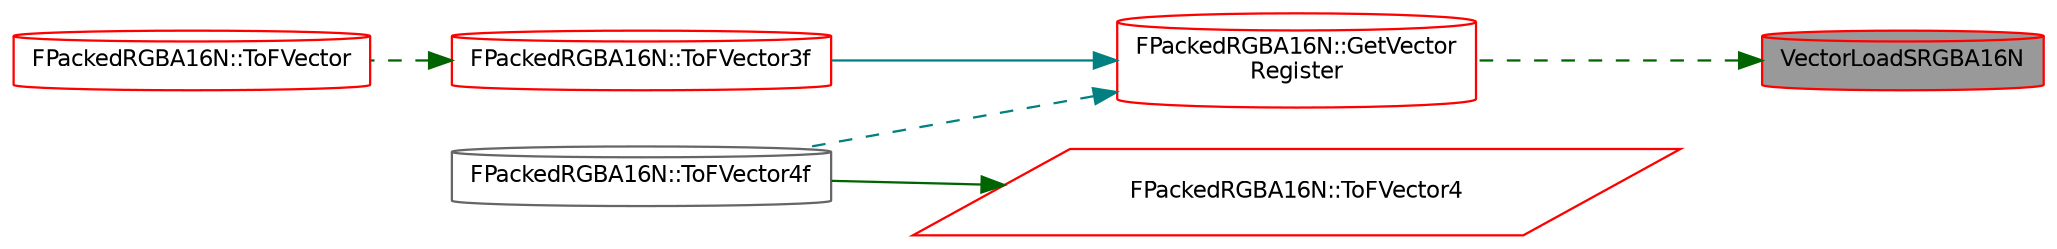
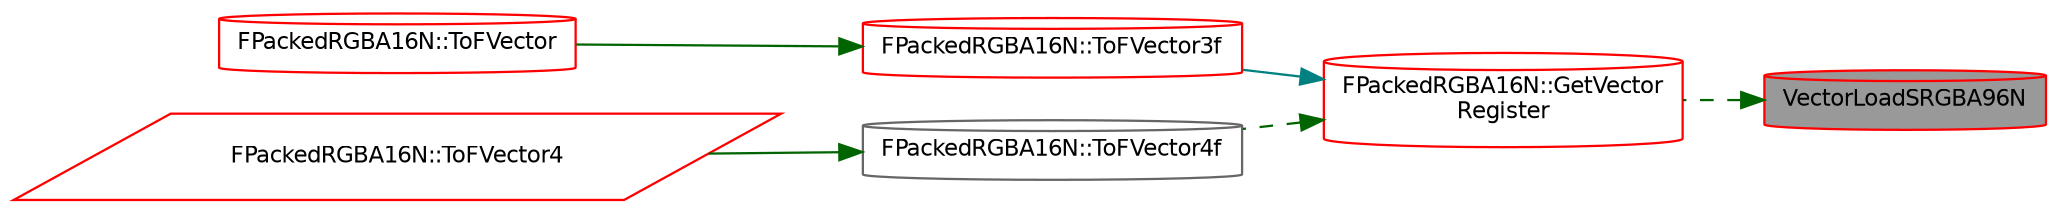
edge "FPackedRGBA16N::ToFVector" -> "FPackedRGBA16N::ToFVector3f": style dashed -> solid
node "VectorLoadSRGBA16N": label "VectorLoadSRGBA16N" -> "VectorLoadSRGBA96N"
edge "FPackedRGBA16N::ToFVector4f" -> "FPackedRGBA16N::GetVector Register": color teal -> darkgreen
edge "FPackedRGBA16N::ToFVector4f" -> "FPackedRGBA16N::ToFVector4": reversed
